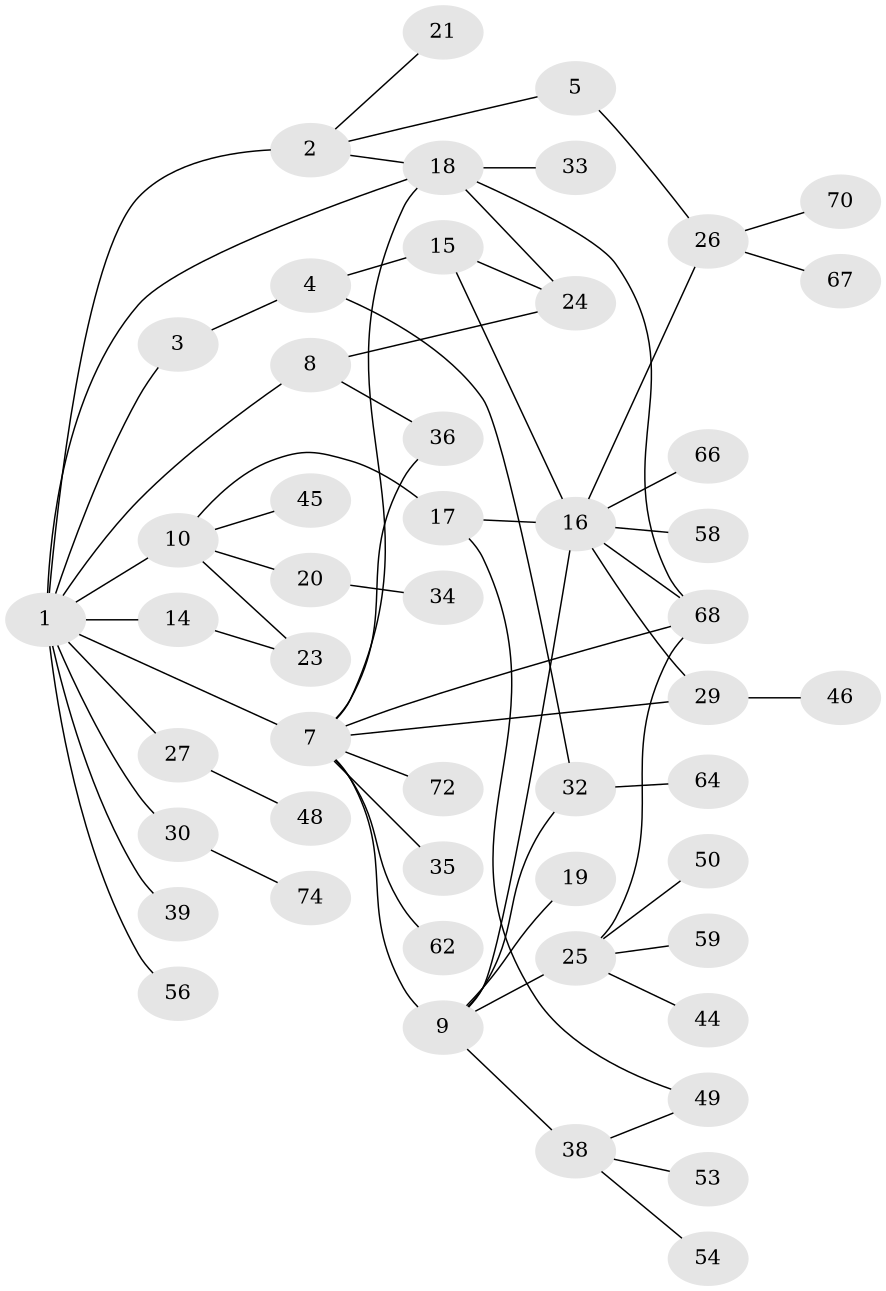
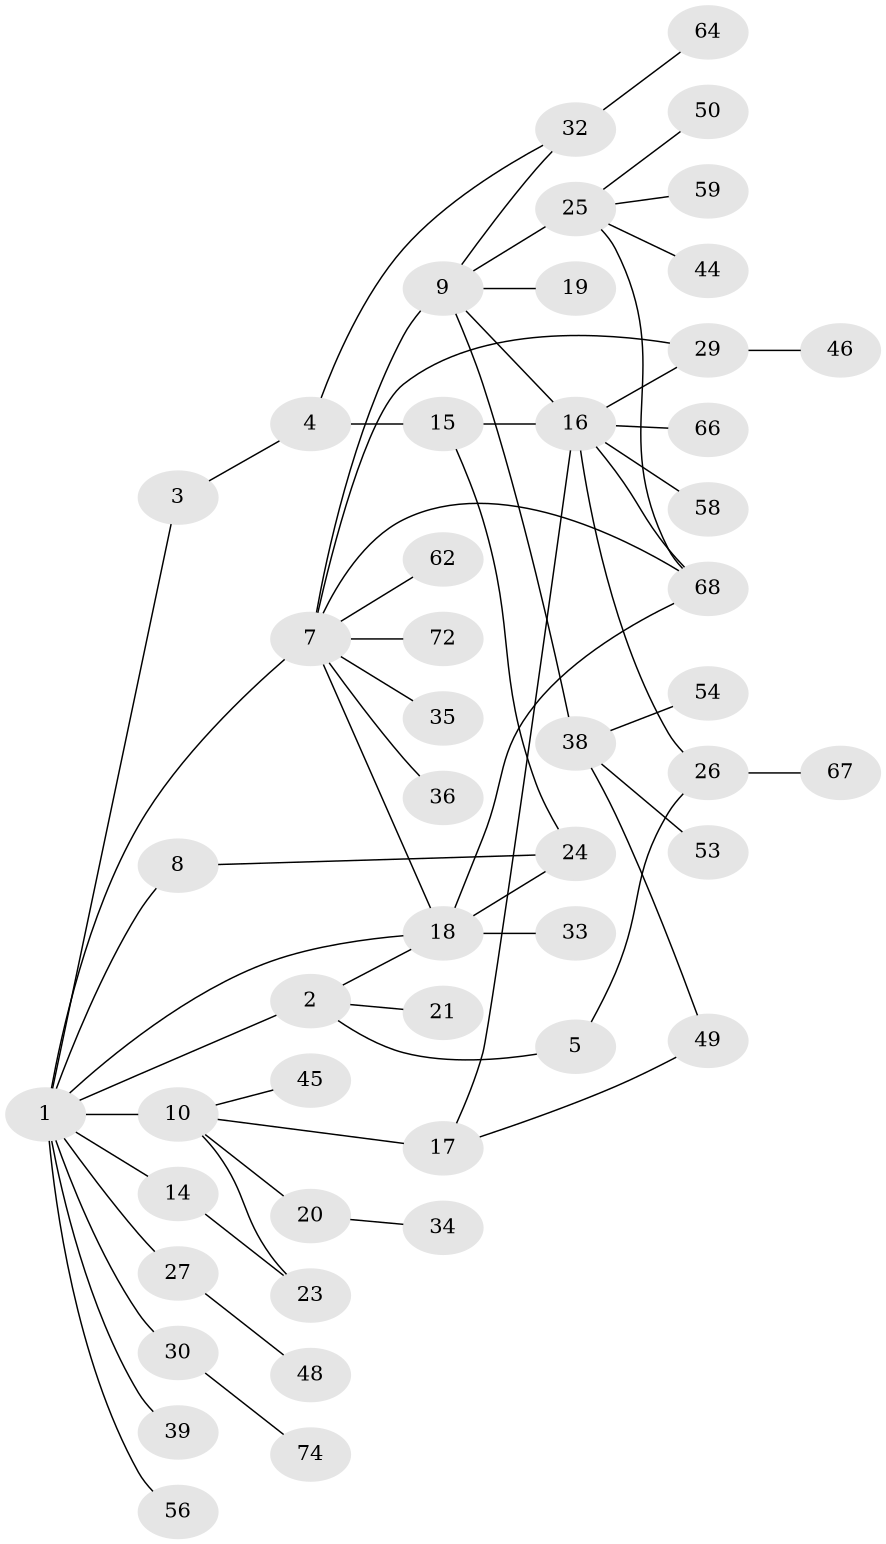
node "70": removed
edge "8" -- "36": removed
